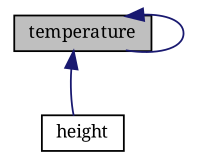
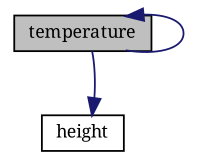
edge "height" -> "temperature": reversed
